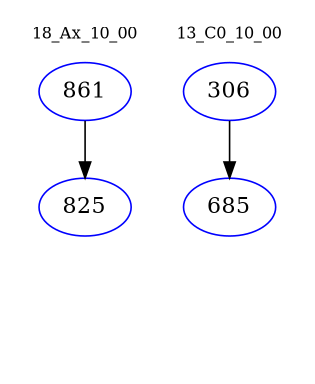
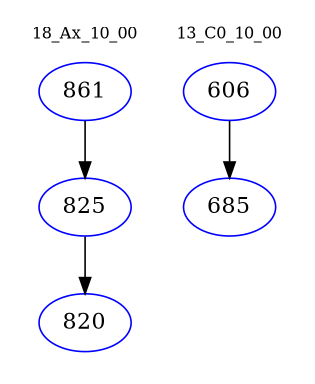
node "306": label "306" -> "606"
node "820": added
